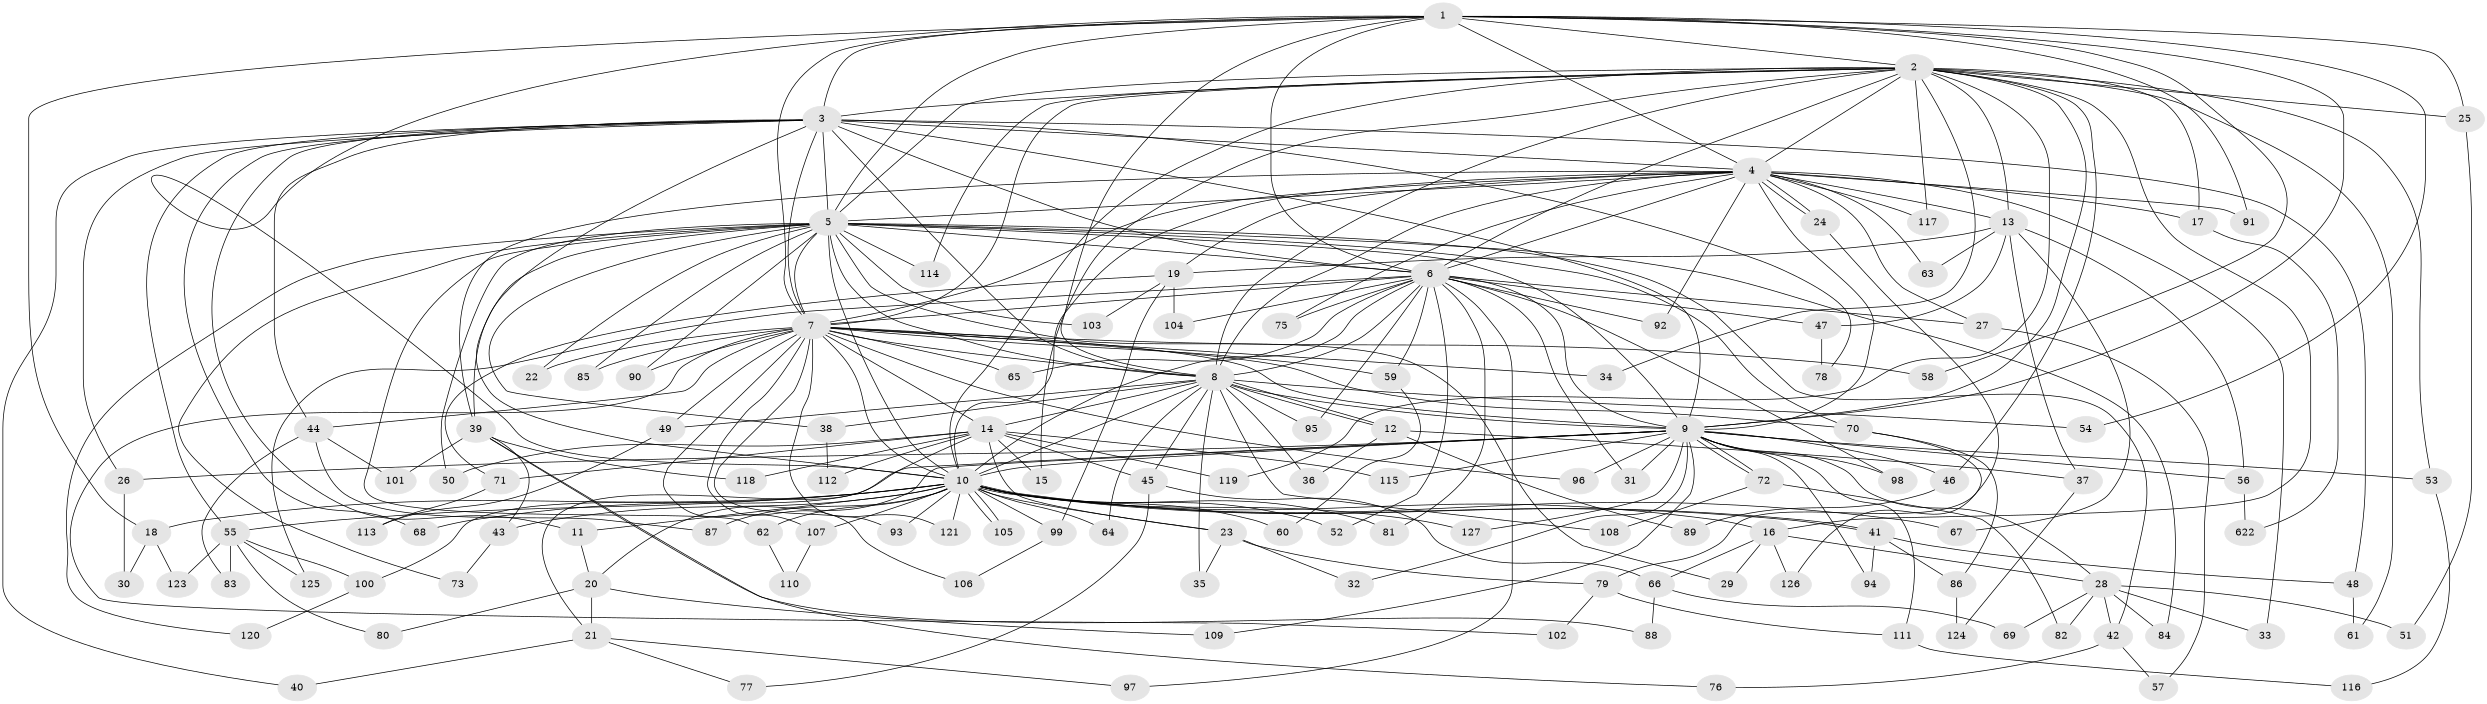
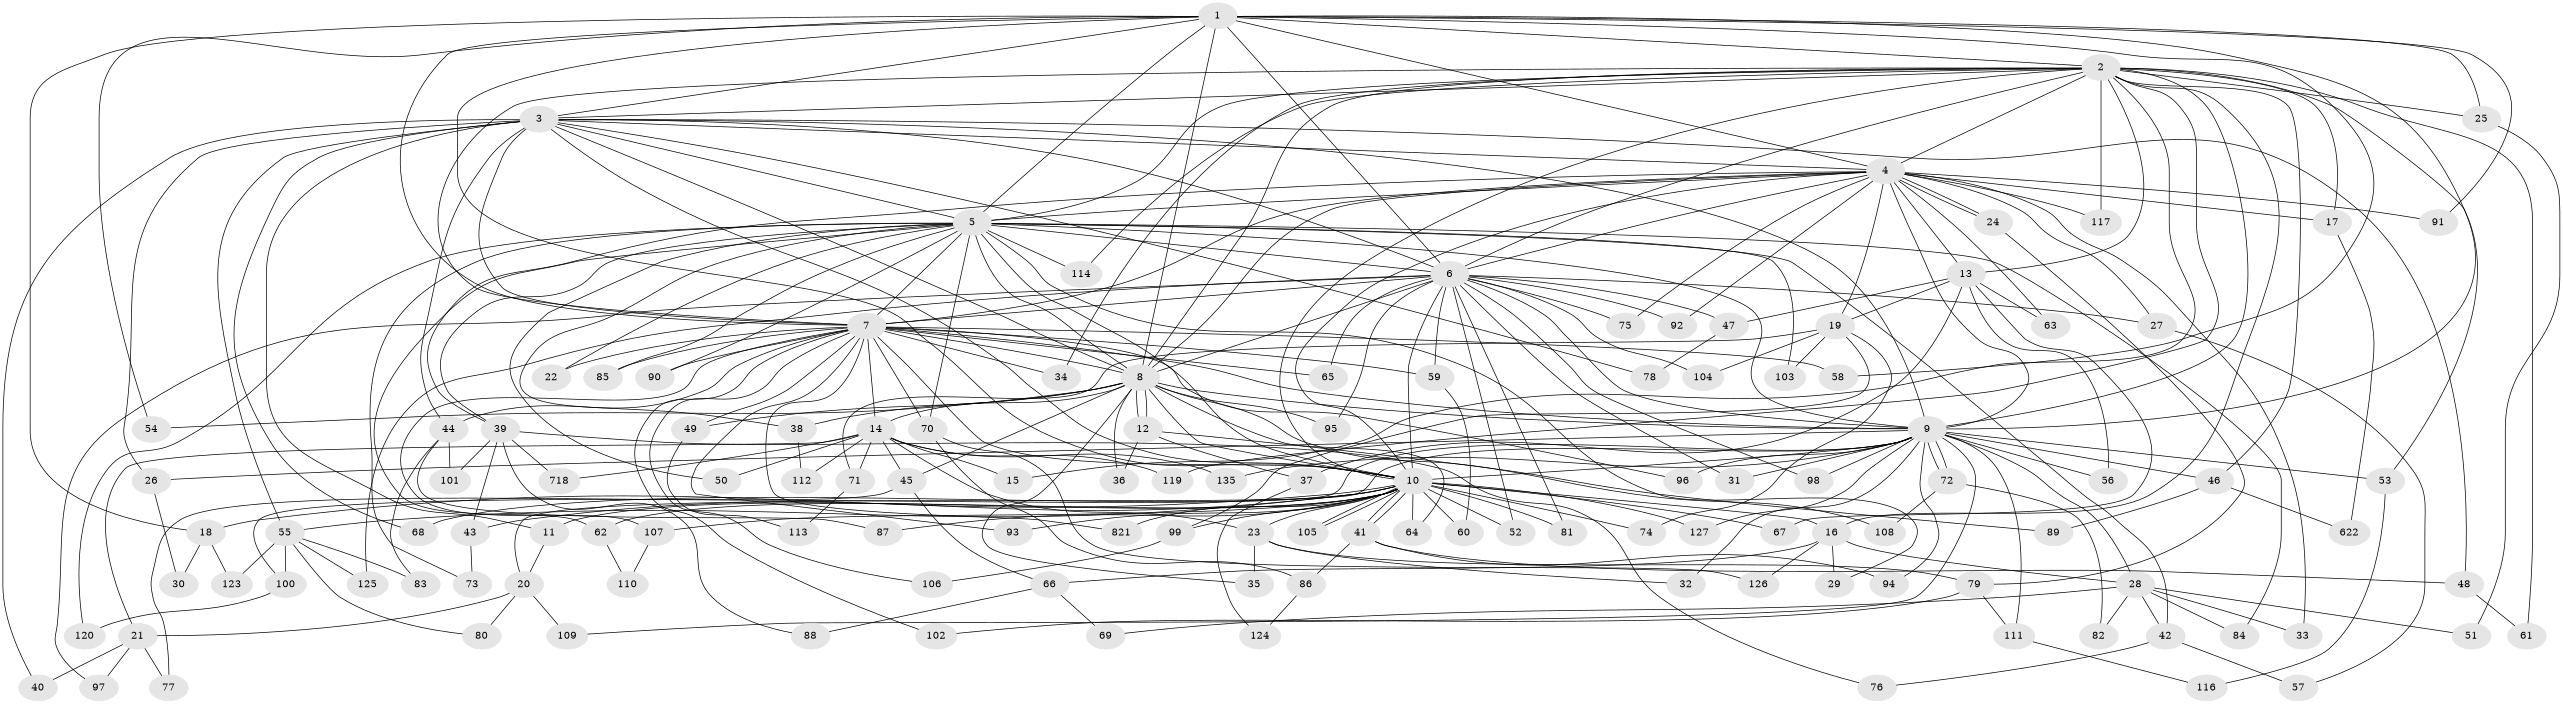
node "118": label "118" -> "718"
node "115": label "115" -> "135"
edge "56" -- "622": now "46" -- "622"
node "121": label "121" -> "821"
node "74": added
